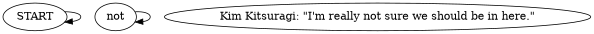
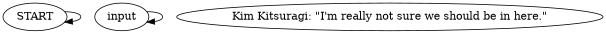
node "not": label "not" -> "input"
